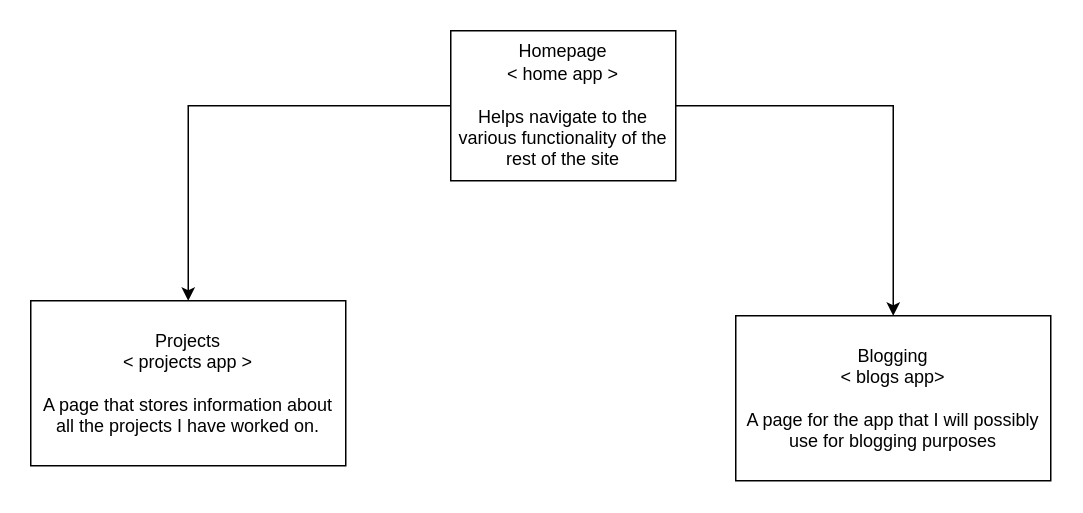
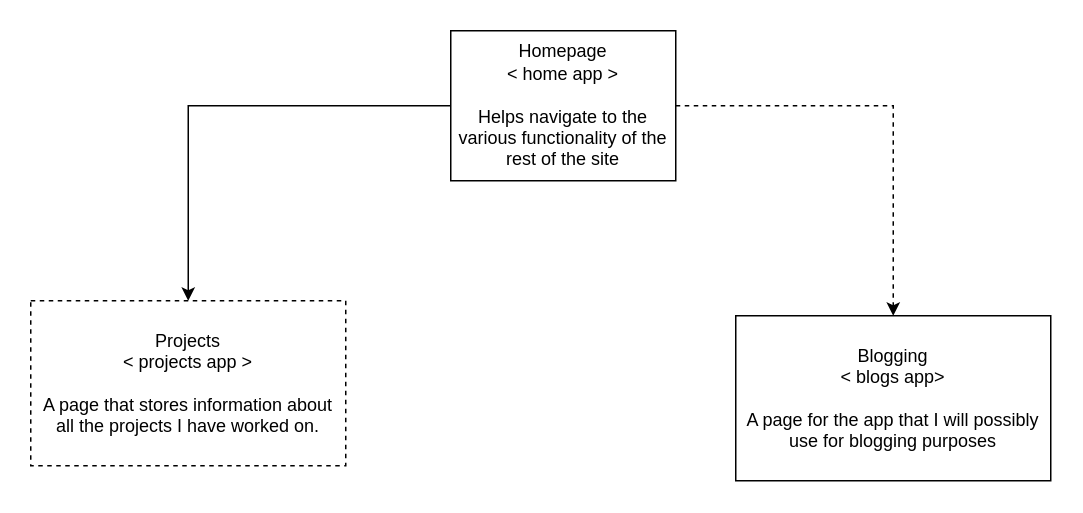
edge "Homepage < home app > Helps navigate to the various functionality of the rest of the site" -> "Blogging < blogs app> A page for the app that I will possibly use for blogging purposes": style solid -> dashed
node "Projects < projects app > A page that stores information about all the projects I have worked on.": style solid -> dashed
